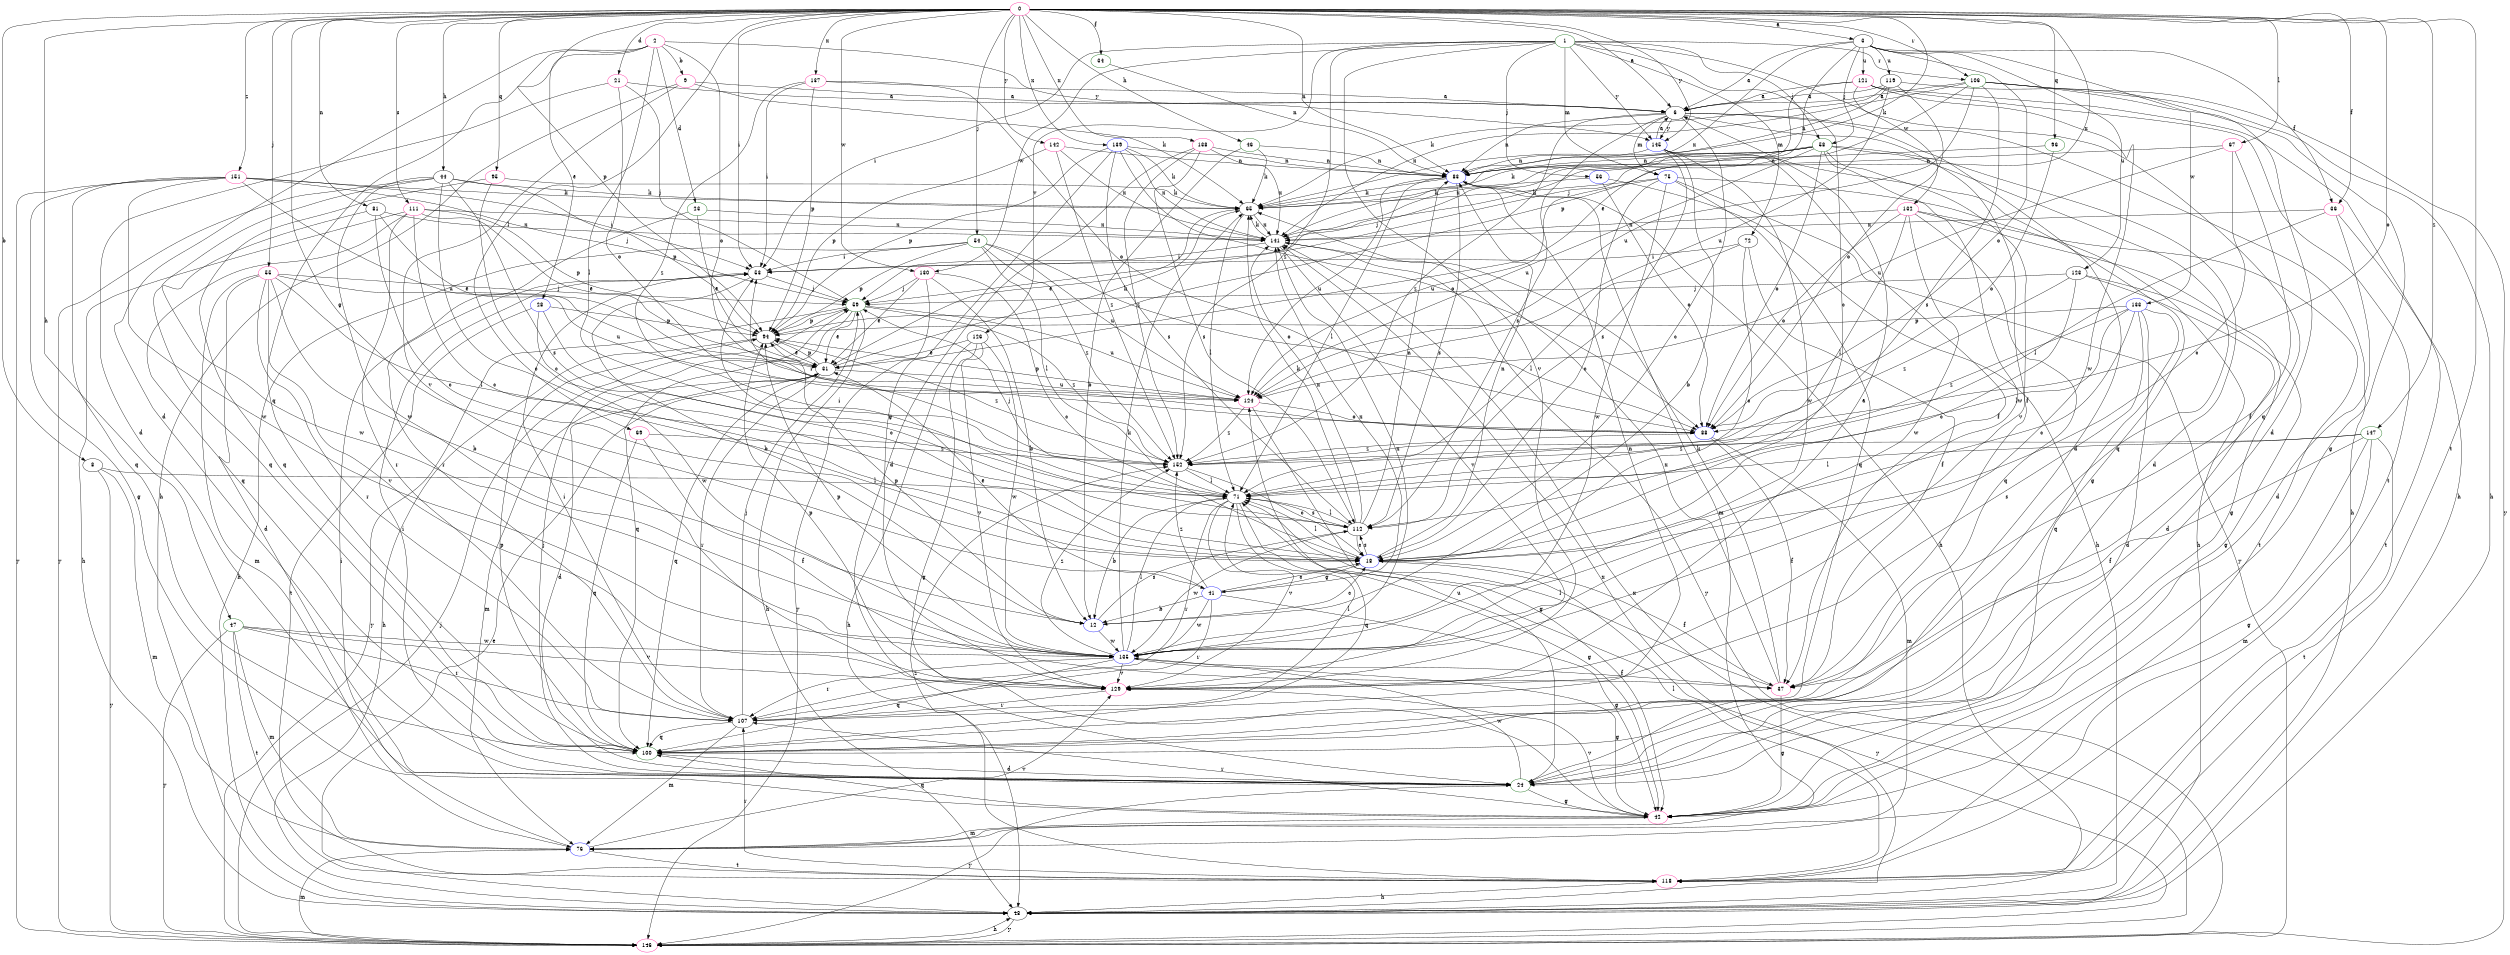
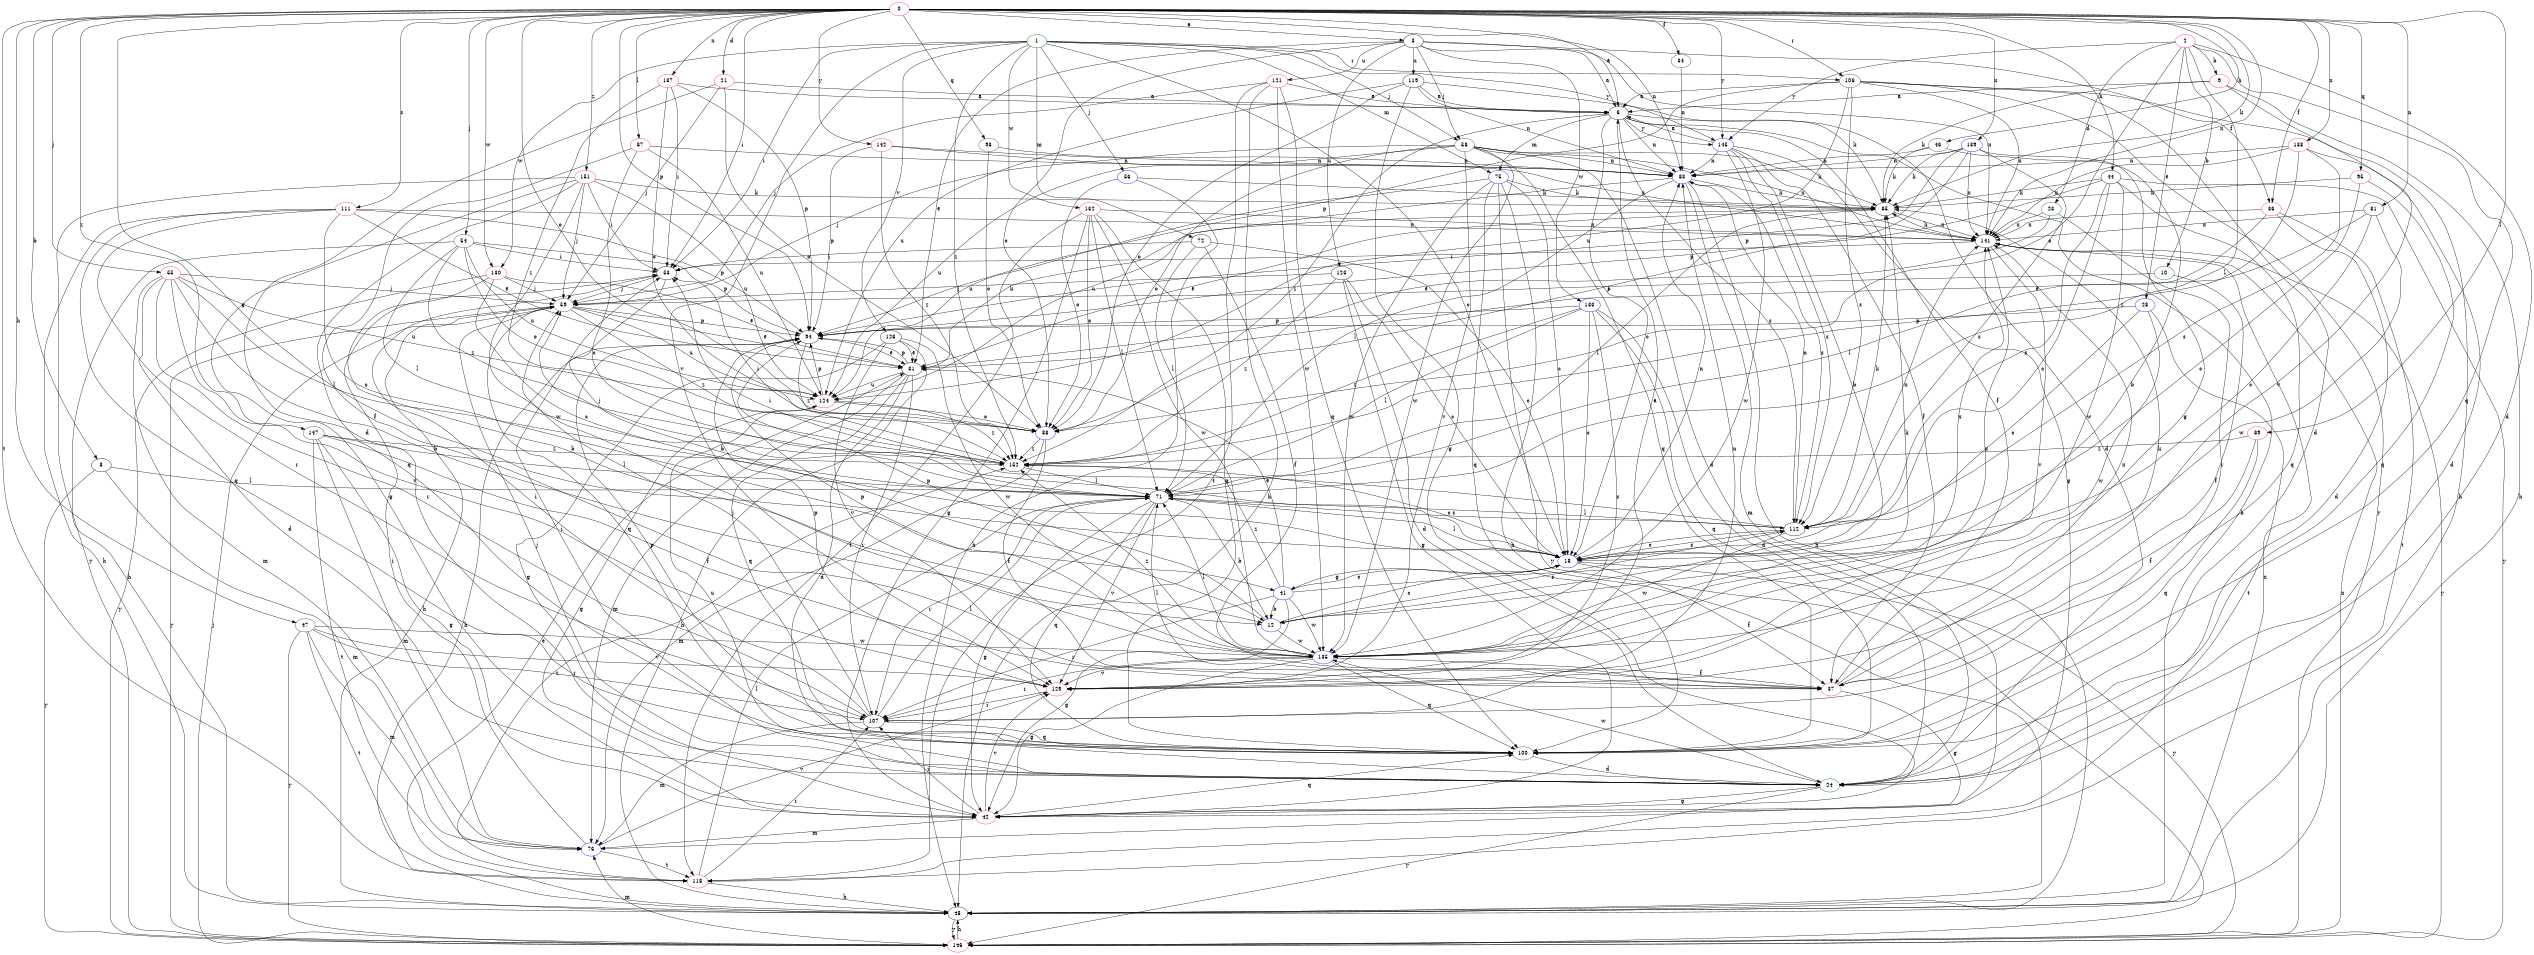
node "10": added
